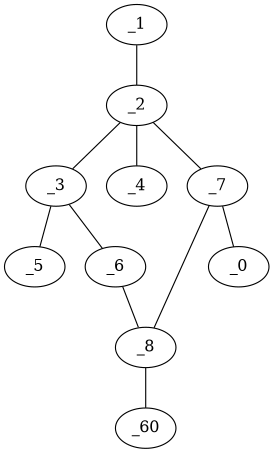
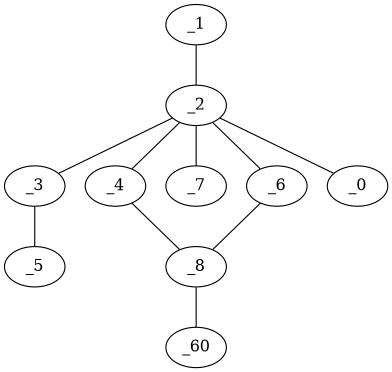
edge "_3" -- "_6": now "_2" -- "_6"
edge "_7" -- "_0": now "_2" -- "_0"
edge "_7" -- "_8": now "_4" -- "_8"
